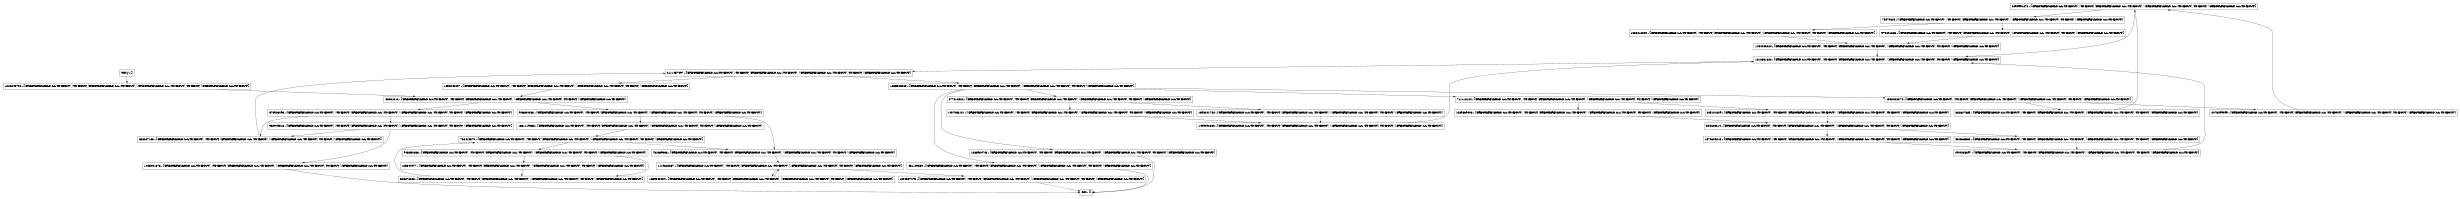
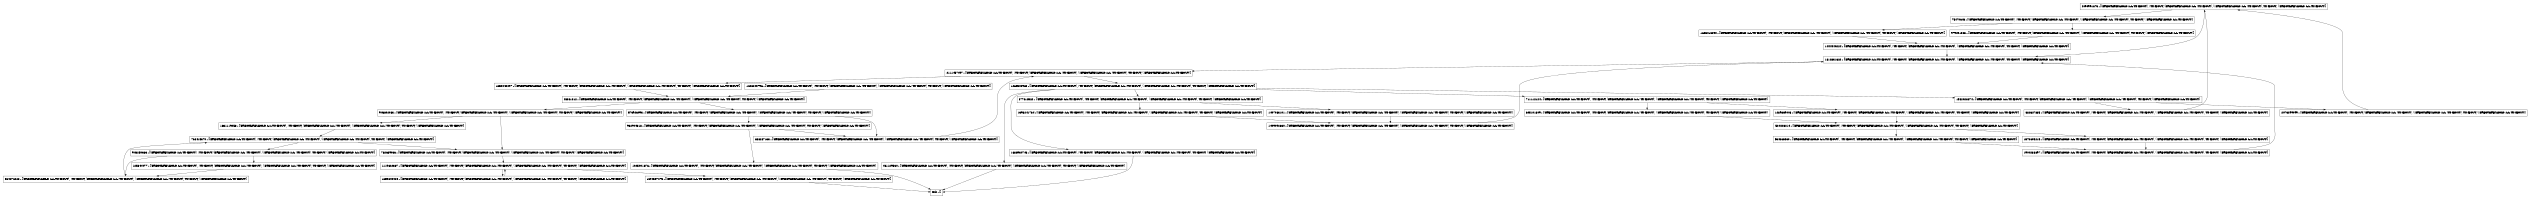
node "entry - []": removed
